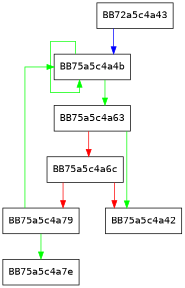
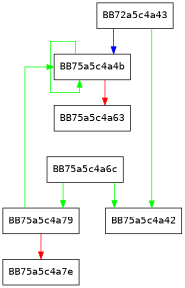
edge "BB75a5c4a4b" -> "BB75a5c4a63": color green -> red
edge "BB75a5c4a63" -> "BB75a5c4a6c": removed
edge "BB75a5c4a63" -> "BB75a5c4a42": now "BB72a5c4a43" -> "BB75a5c4a42"
edge "BB75a5c4a6c" -> "BB75a5c4a79": color red -> green
edge "BB75a5c4a6c" -> "BB75a5c4a42": color red -> green
edge "BB75a5c4a79" -> "BB75a5c4a7e": color green -> red
